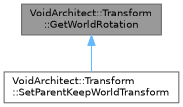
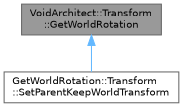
node "VoidArchitect::Transform ::SetParentKeepWorldTransform": label "VoidArchitect::Transform ::SetParentKeepWorldTransform" -> "GetWorldRotation::Transform ::SetParentKeepWorldTransform"
